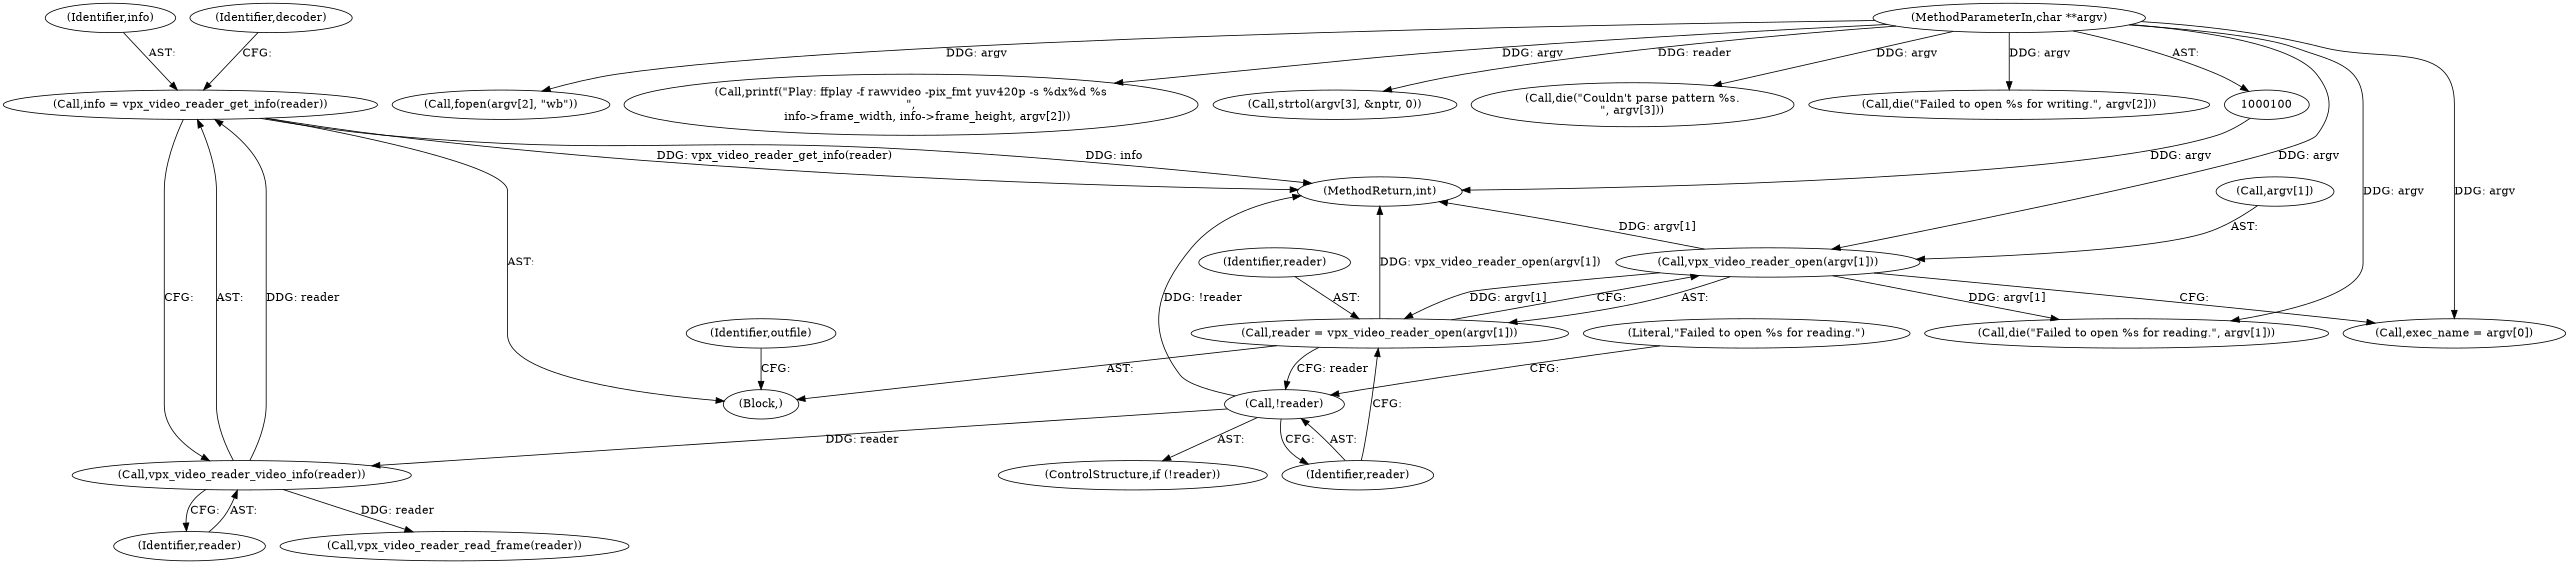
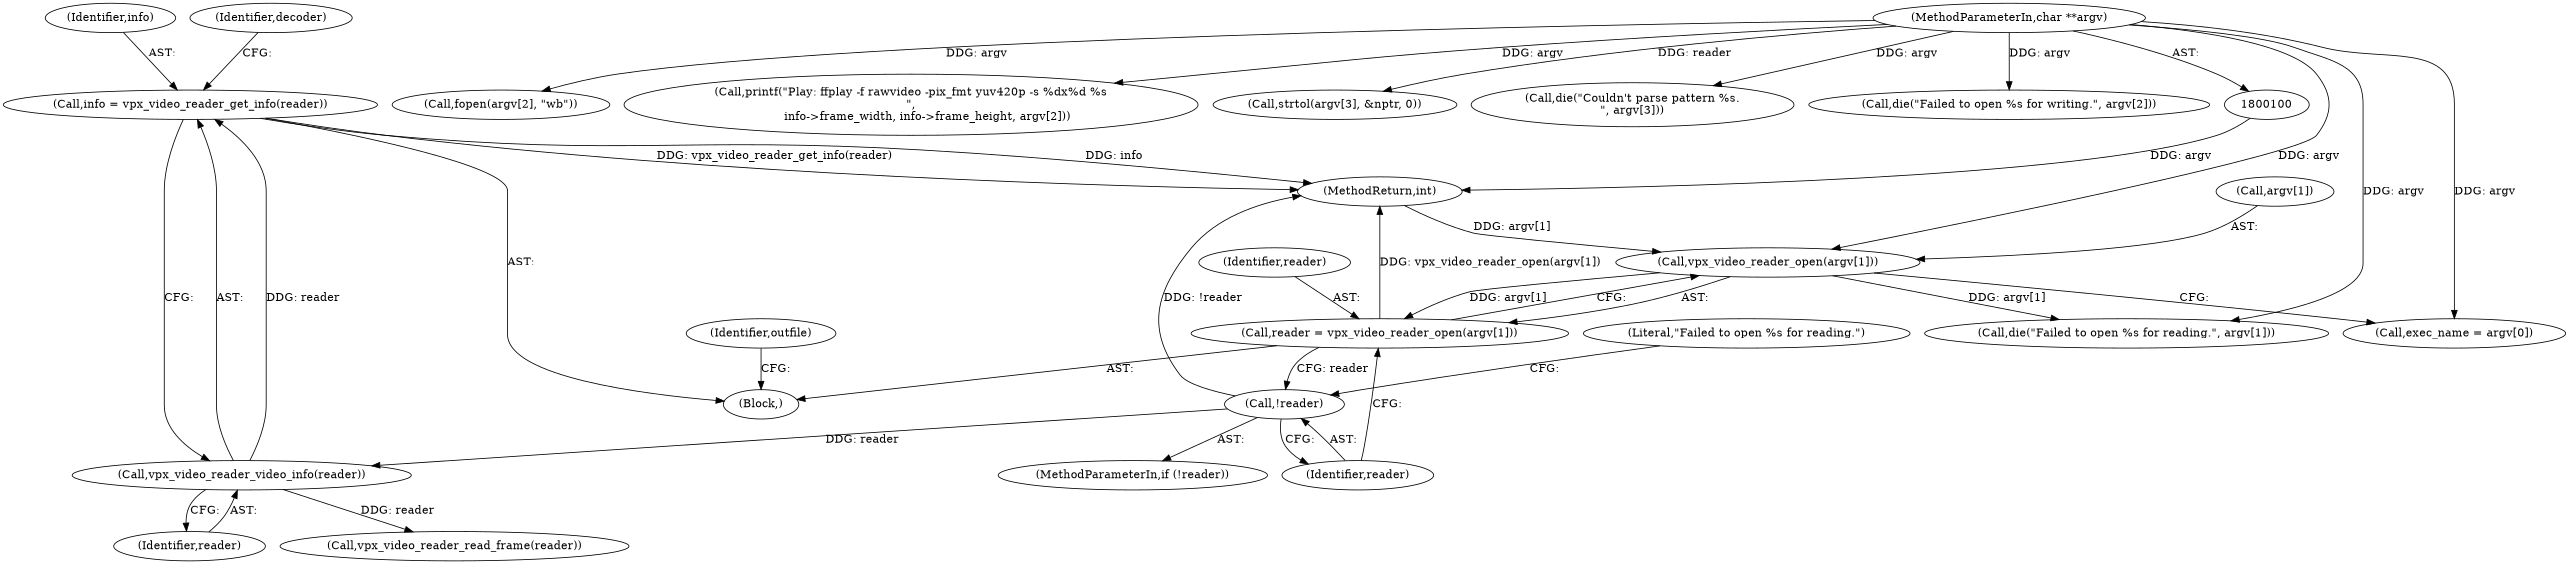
node "1000100": label "1000100" -> "1800100"
edge "(Call,vpx_video_reader_open(argv[1]))" -> "(MethodReturn,int)": reversed
node "(ControlStructure,if (!reader))": label "(ControlStructure,if (!reader))" -> "(MethodParameterIn,if (!reader))"
